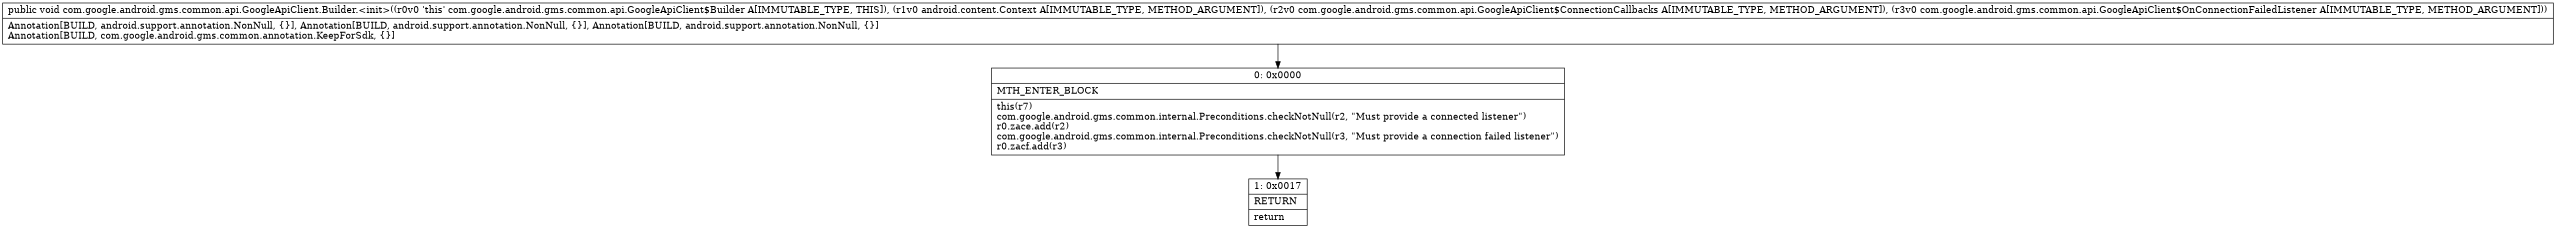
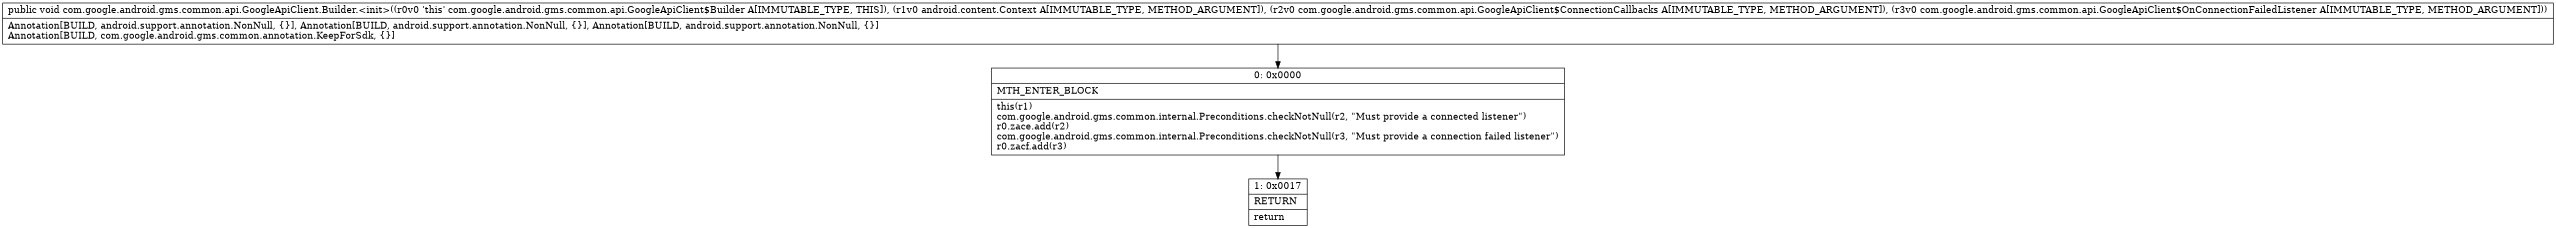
node "0: 0x0000": text "this(r7)" -> "this(r1)"
